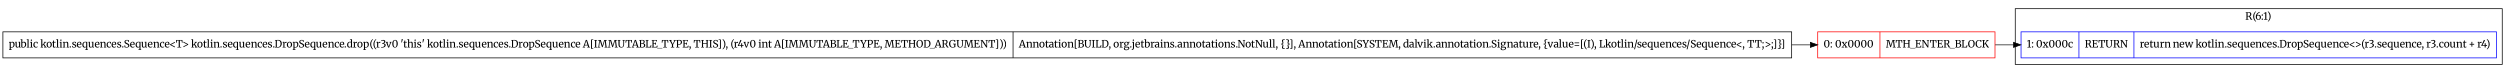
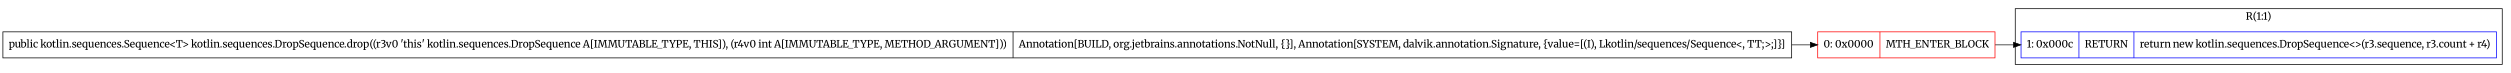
cluster "R(6:1)": label "R(6:1)" -> "R(1:1)"
